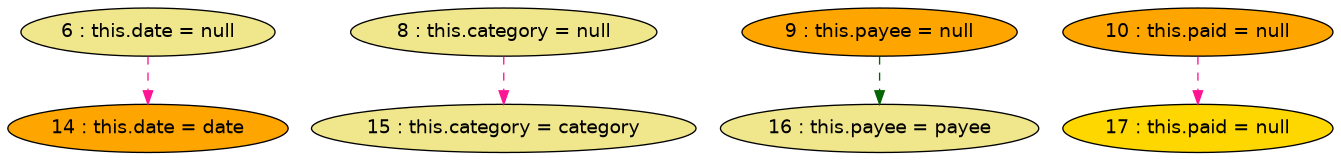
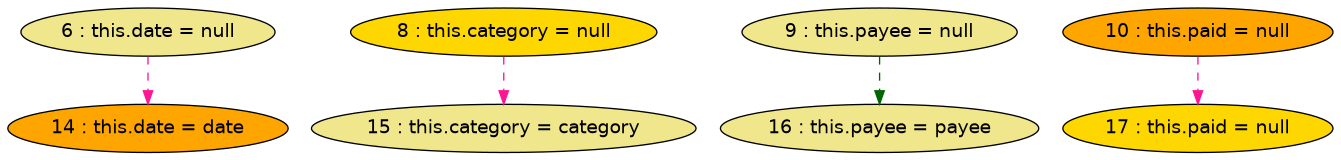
node "8 : this.category = null": fillcolor khaki -> gold
node "9 : this.payee = null": fillcolor orange -> khaki
